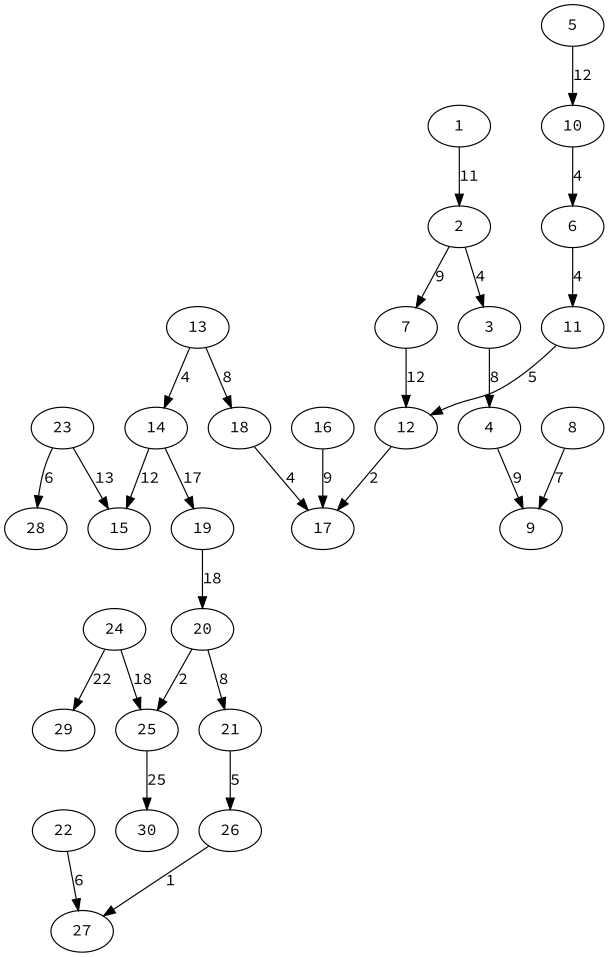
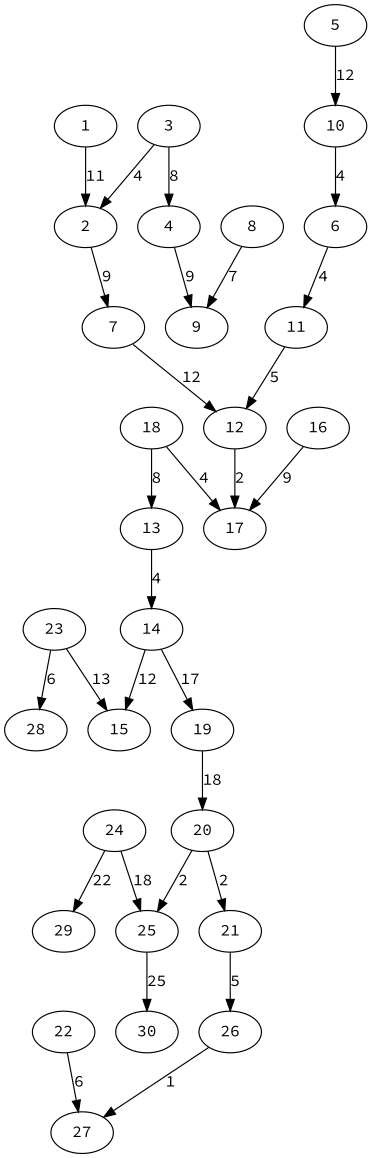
edge "2" -> "3": reversed
edge "13" -> "18": reversed
edge "20" -> "21": label "8" -> "2"
